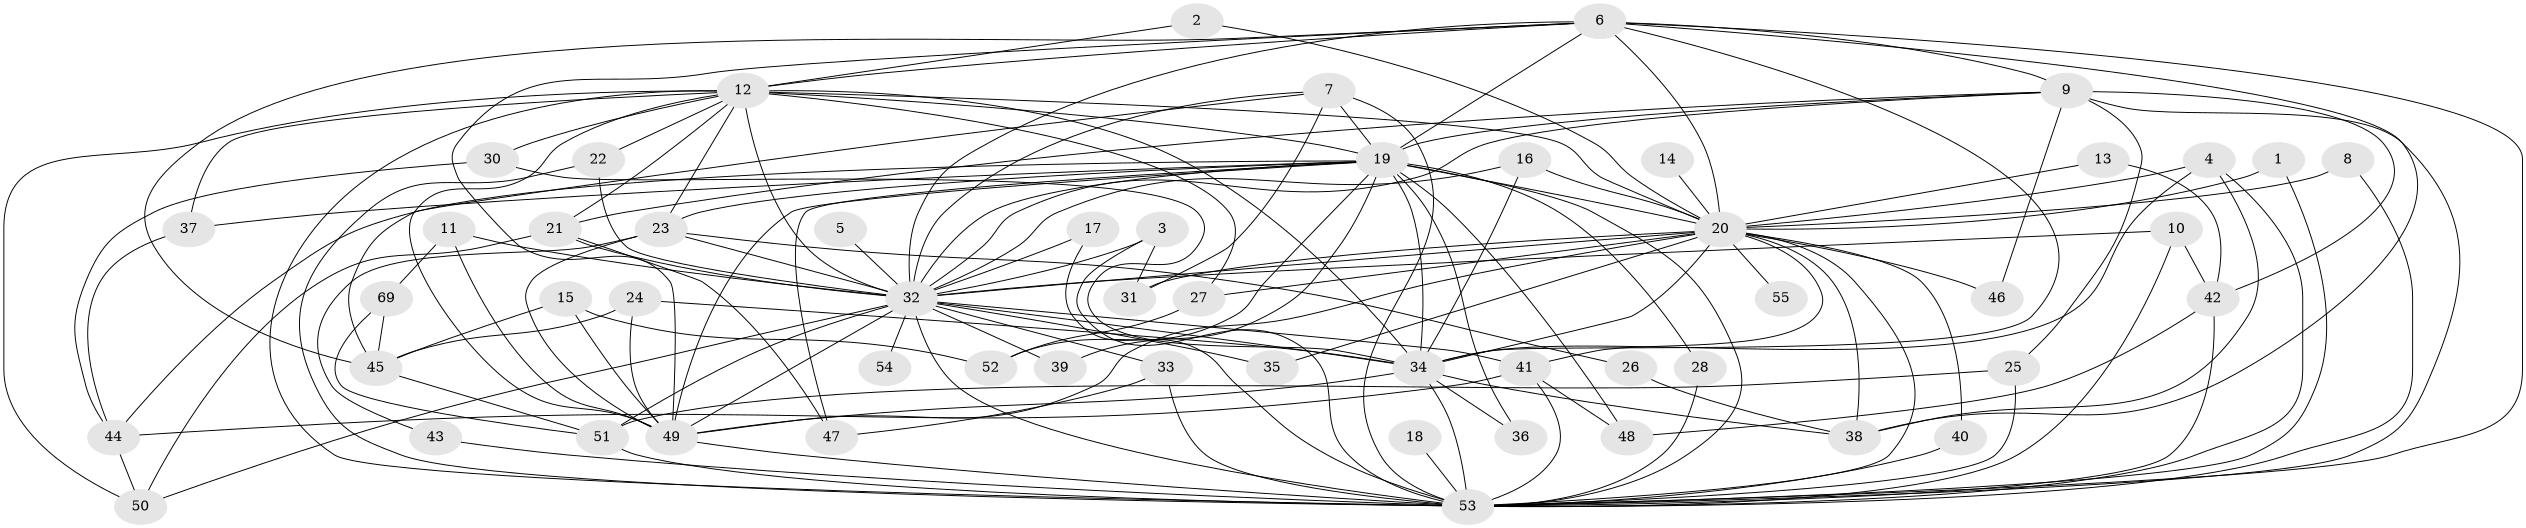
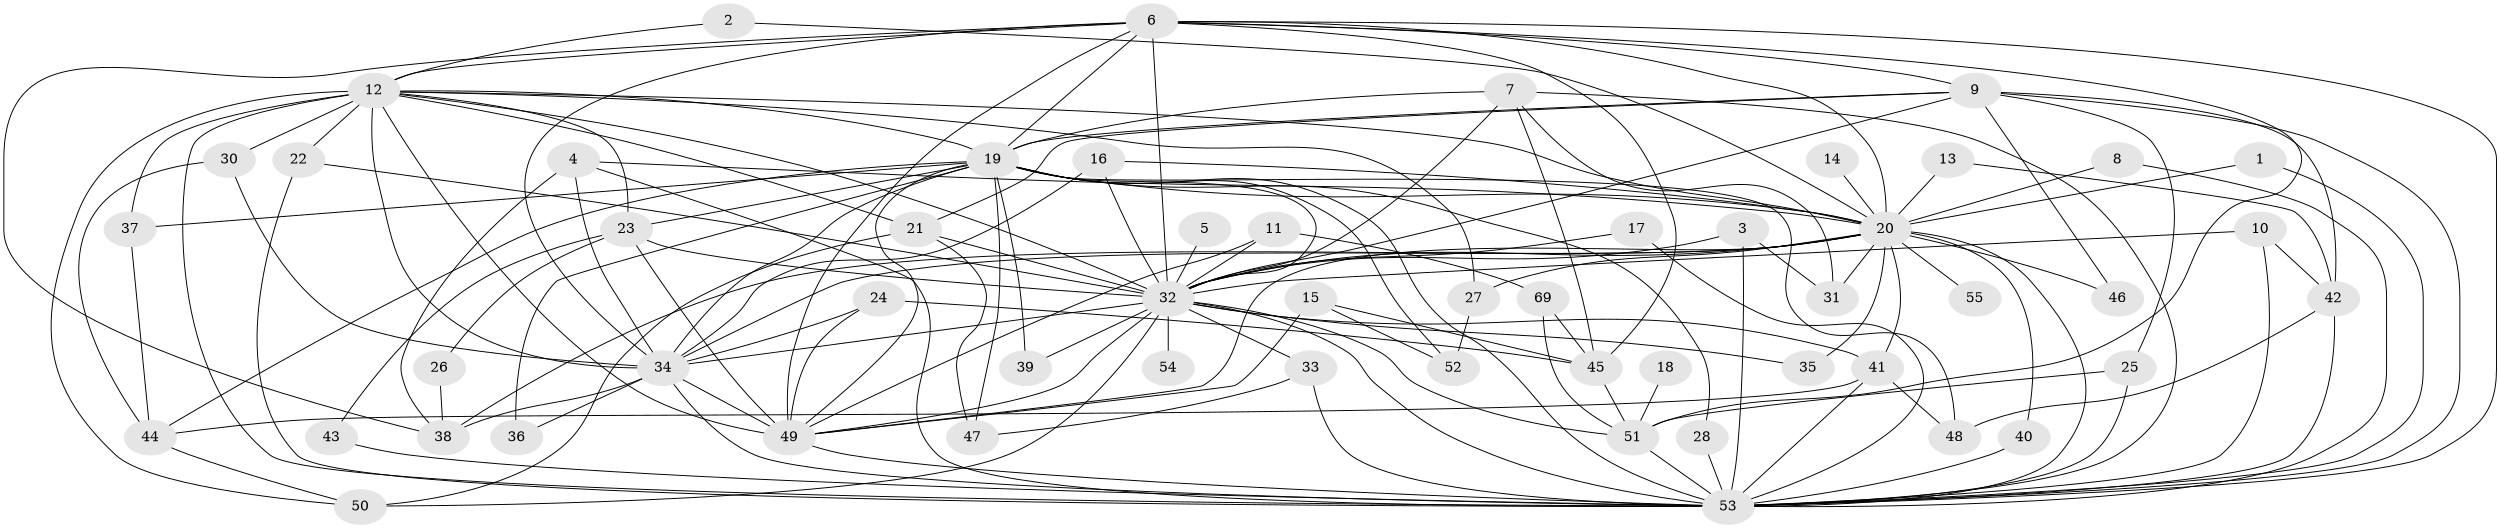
edge "6" -- "51": added
edge "18" -- "53": now "18" -- "51"
